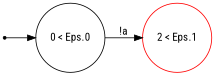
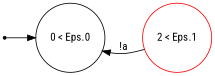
edge "0 < Eps.0" -> "2 < Eps.1": reversed
